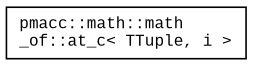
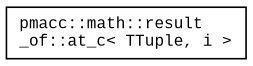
node "pmacc::math::math _of::at_c< TTuple, i >": label "pmacc::math::math _of::at_c< TTuple, i >" -> "pmacc::math::result _of::at_c< TTuple, i >"
